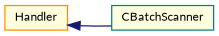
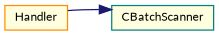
edge "CBatchScanner" -> "Handler": reversed
